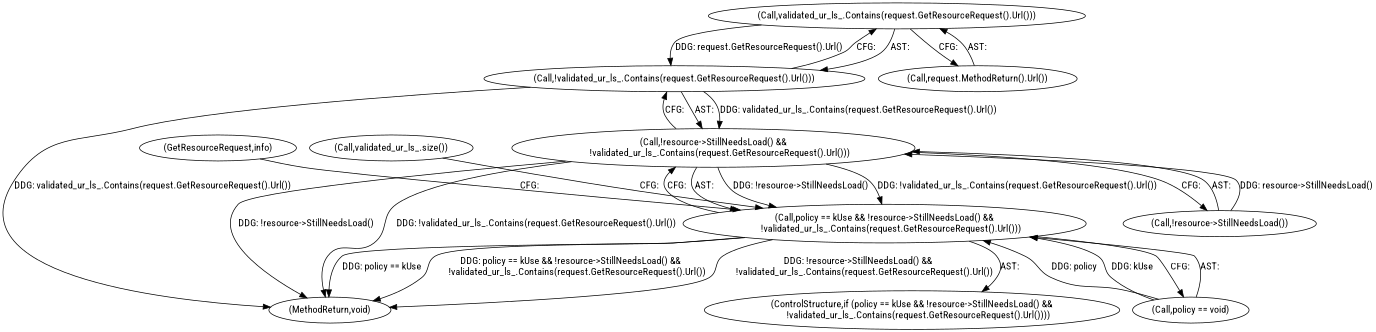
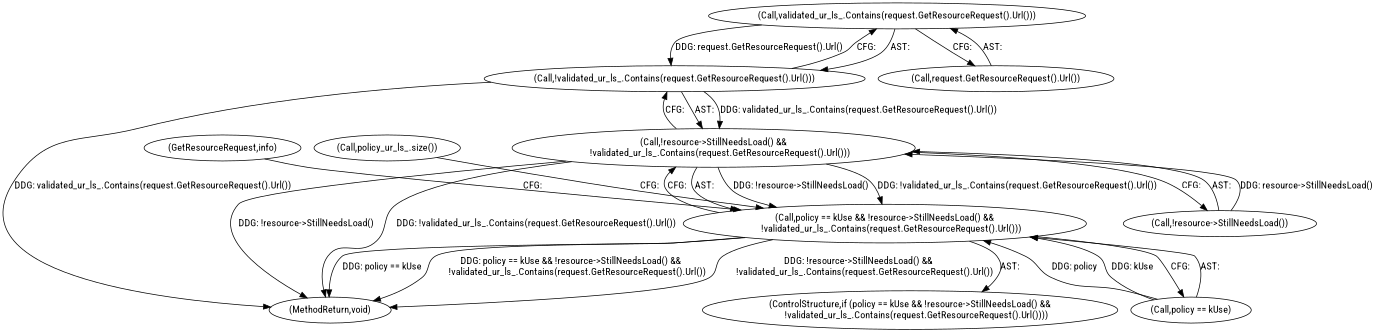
node "(Call,request.MethodReturn().Url())": label "(Call,request.MethodReturn().Url())" -> "(Call,request.GetResourceRequest().Url())"
node "(Call,validated_ur_ls_.size())": label "(Call,validated_ur_ls_.size())" -> "(Call,policy_ur_ls_.size())"
node "(Call,policy == void)": label "(Call,policy == void)" -> "(Call,policy == kUse)"
